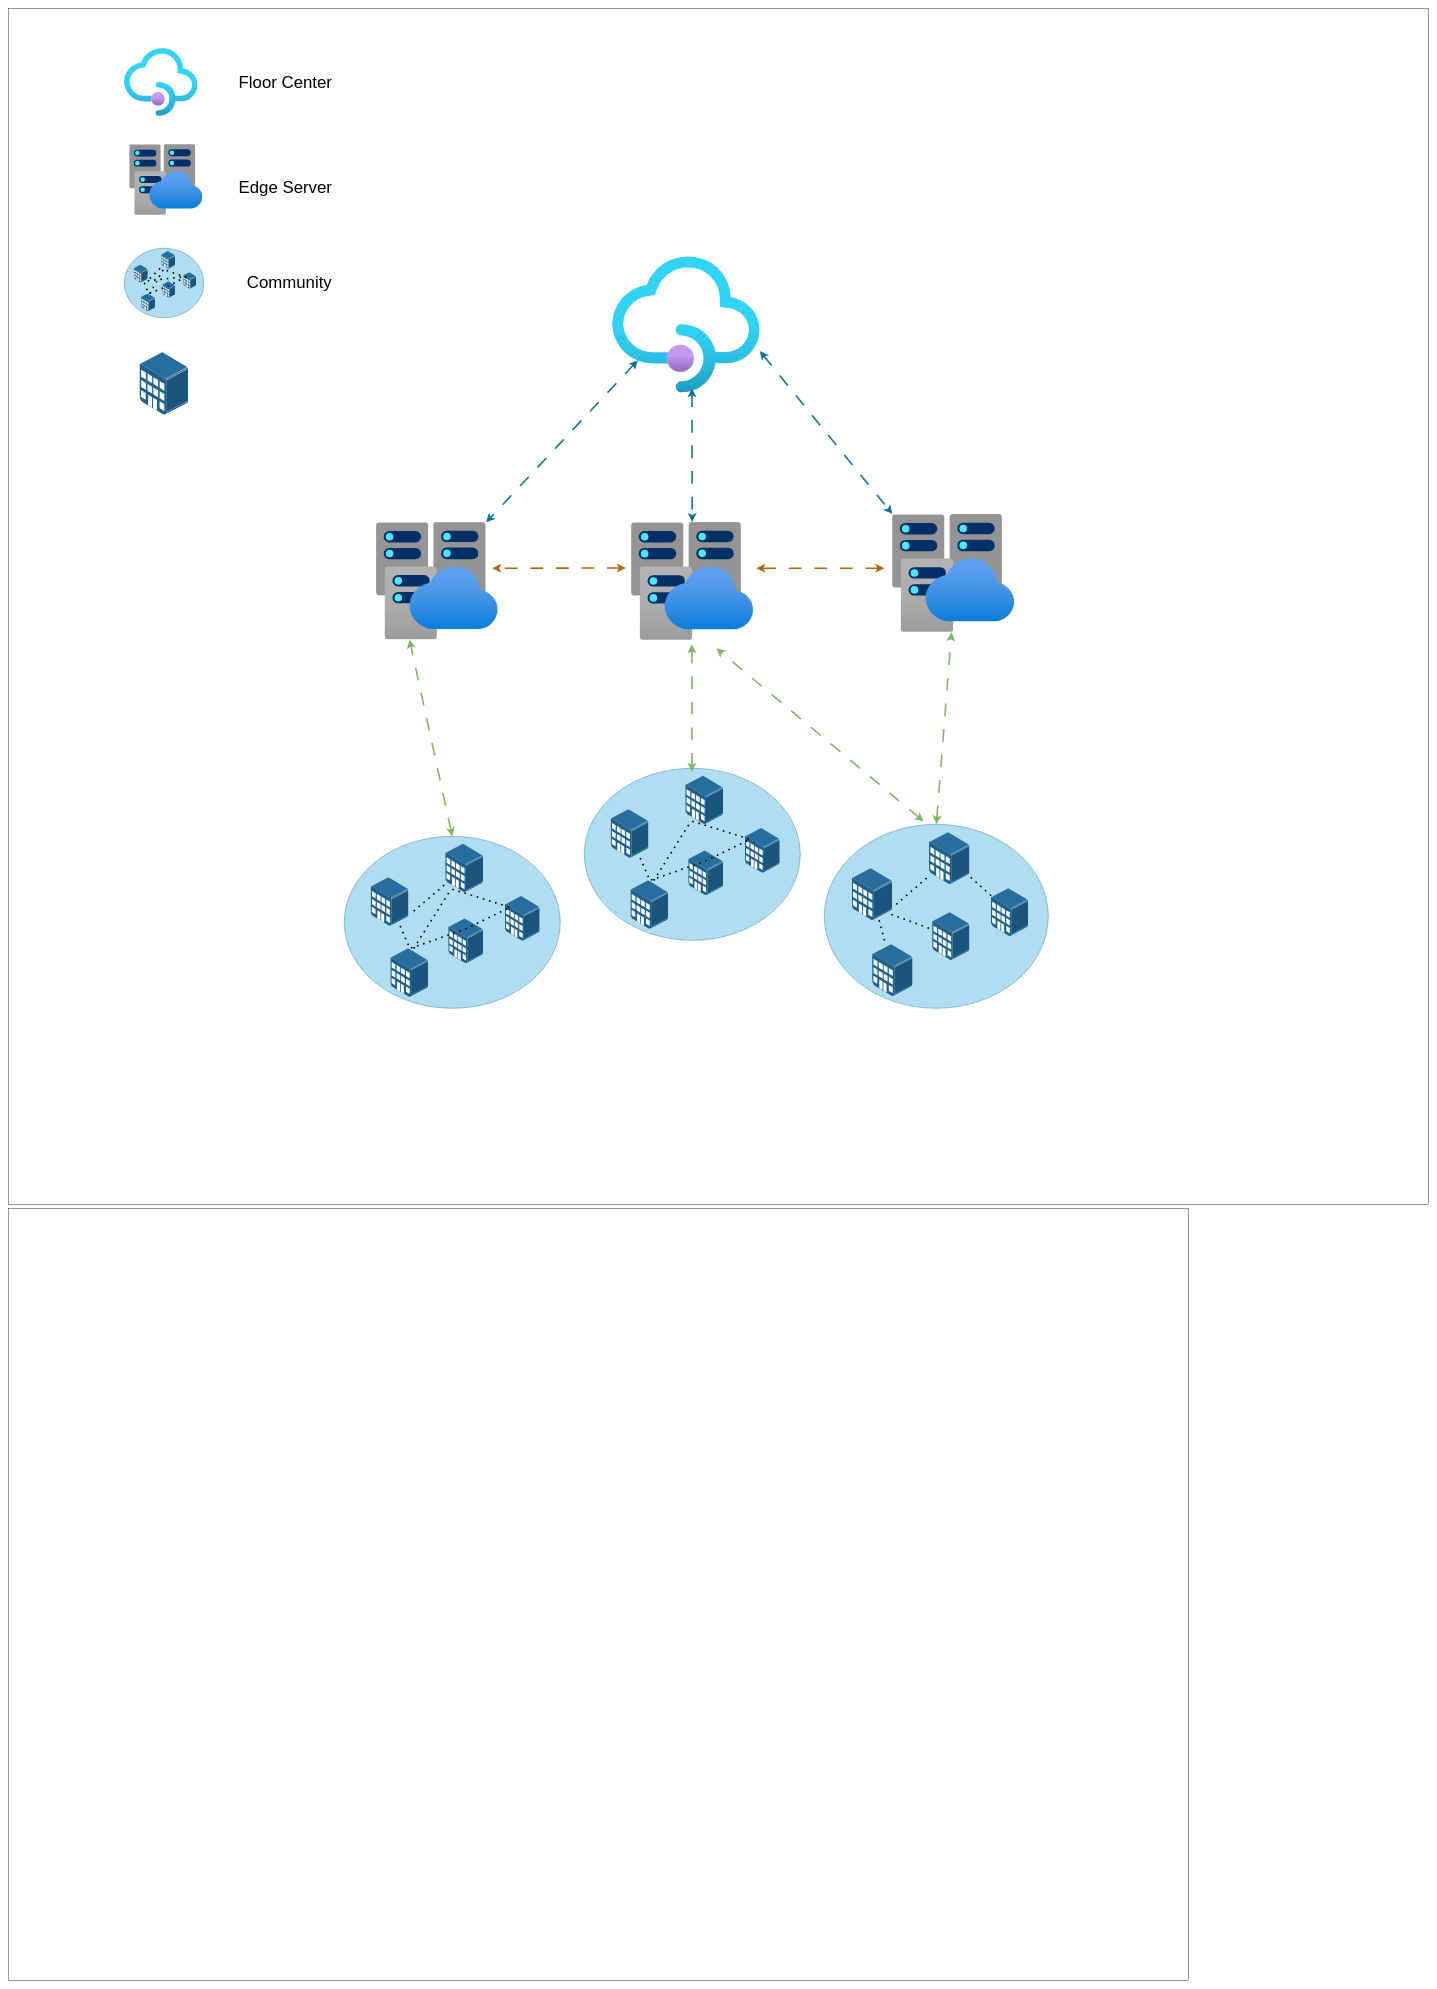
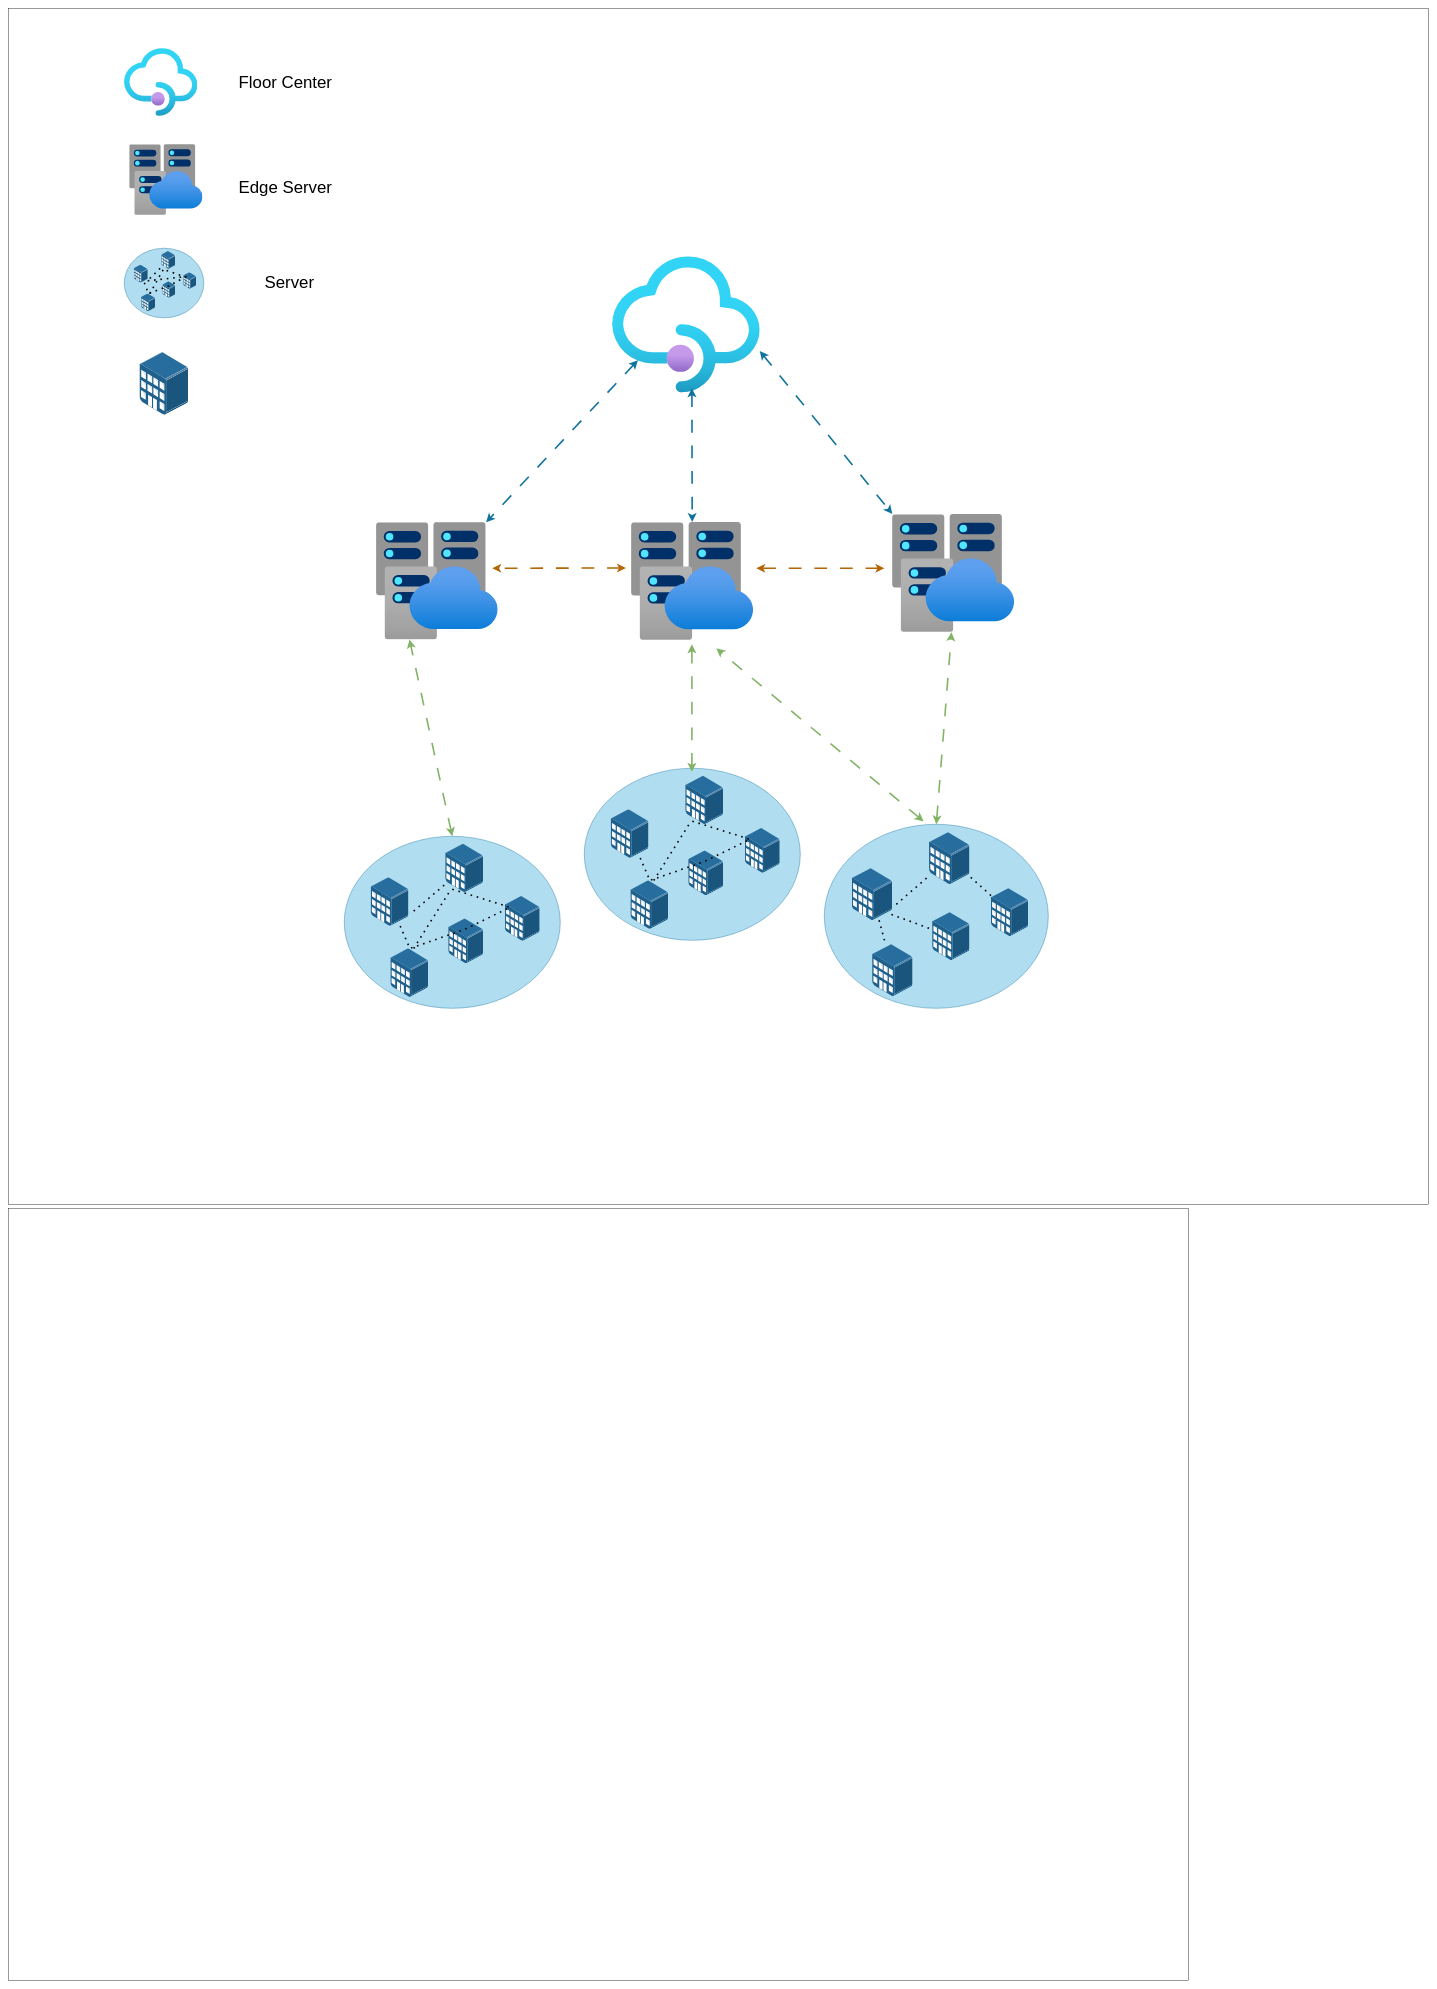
node "Community": label "Community" -> "Server"
